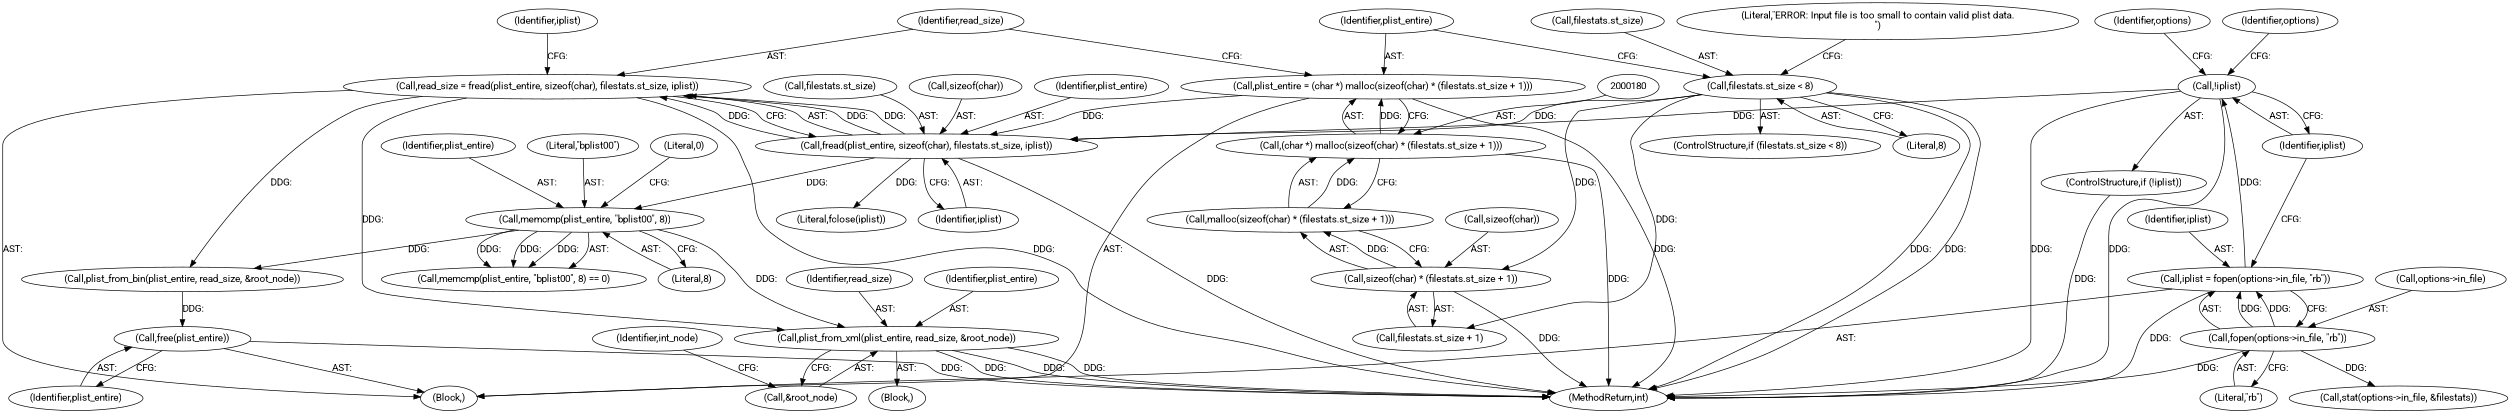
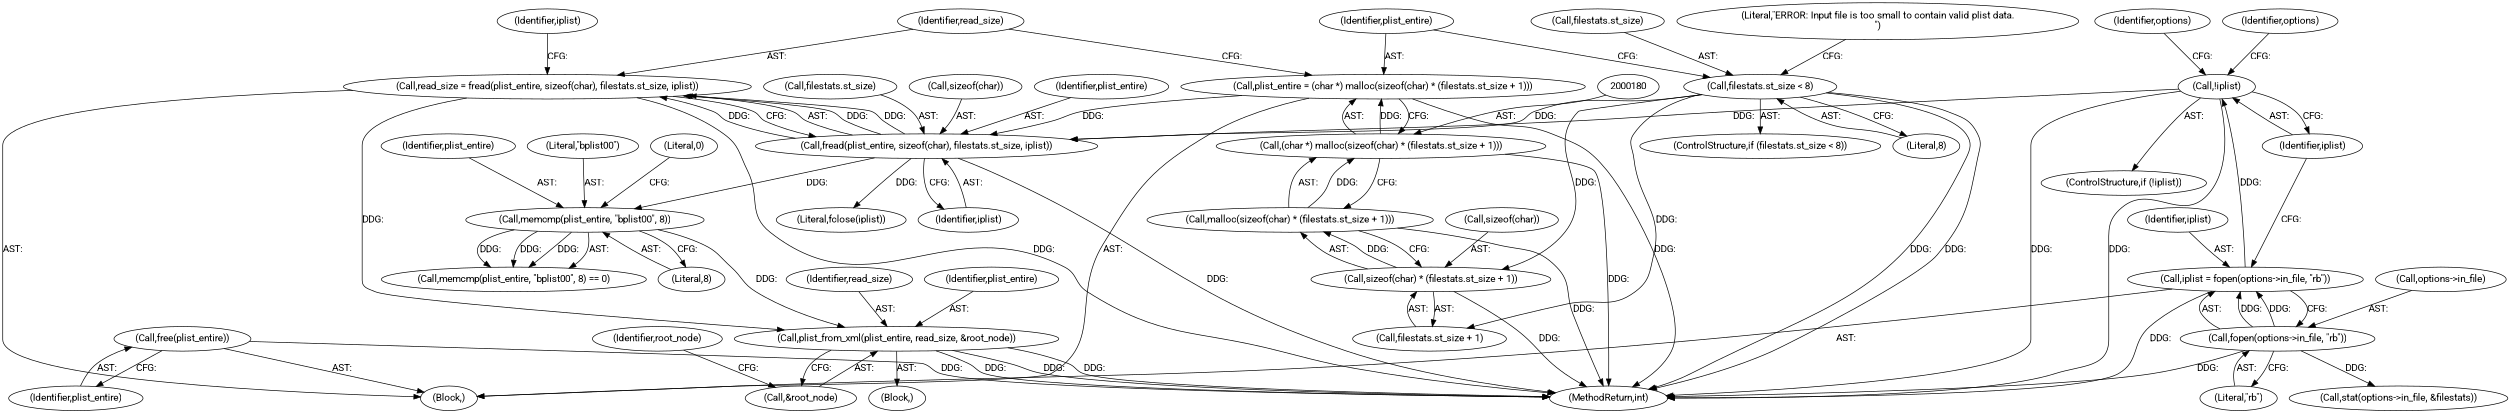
node "(Call,plist_from_bin(plist_entire, read_size, &root_node))": removed
node "(Identifier,int_node)": label "(Identifier,int_node)" -> "(Identifier,root_node)"
edge "(ControlStructure,if (!iplist))" -> "(MethodReturn,int)": now "(Call,malloc(sizeof(char) * (filestats.st_size + 1)))" -> "(MethodReturn,int)"
